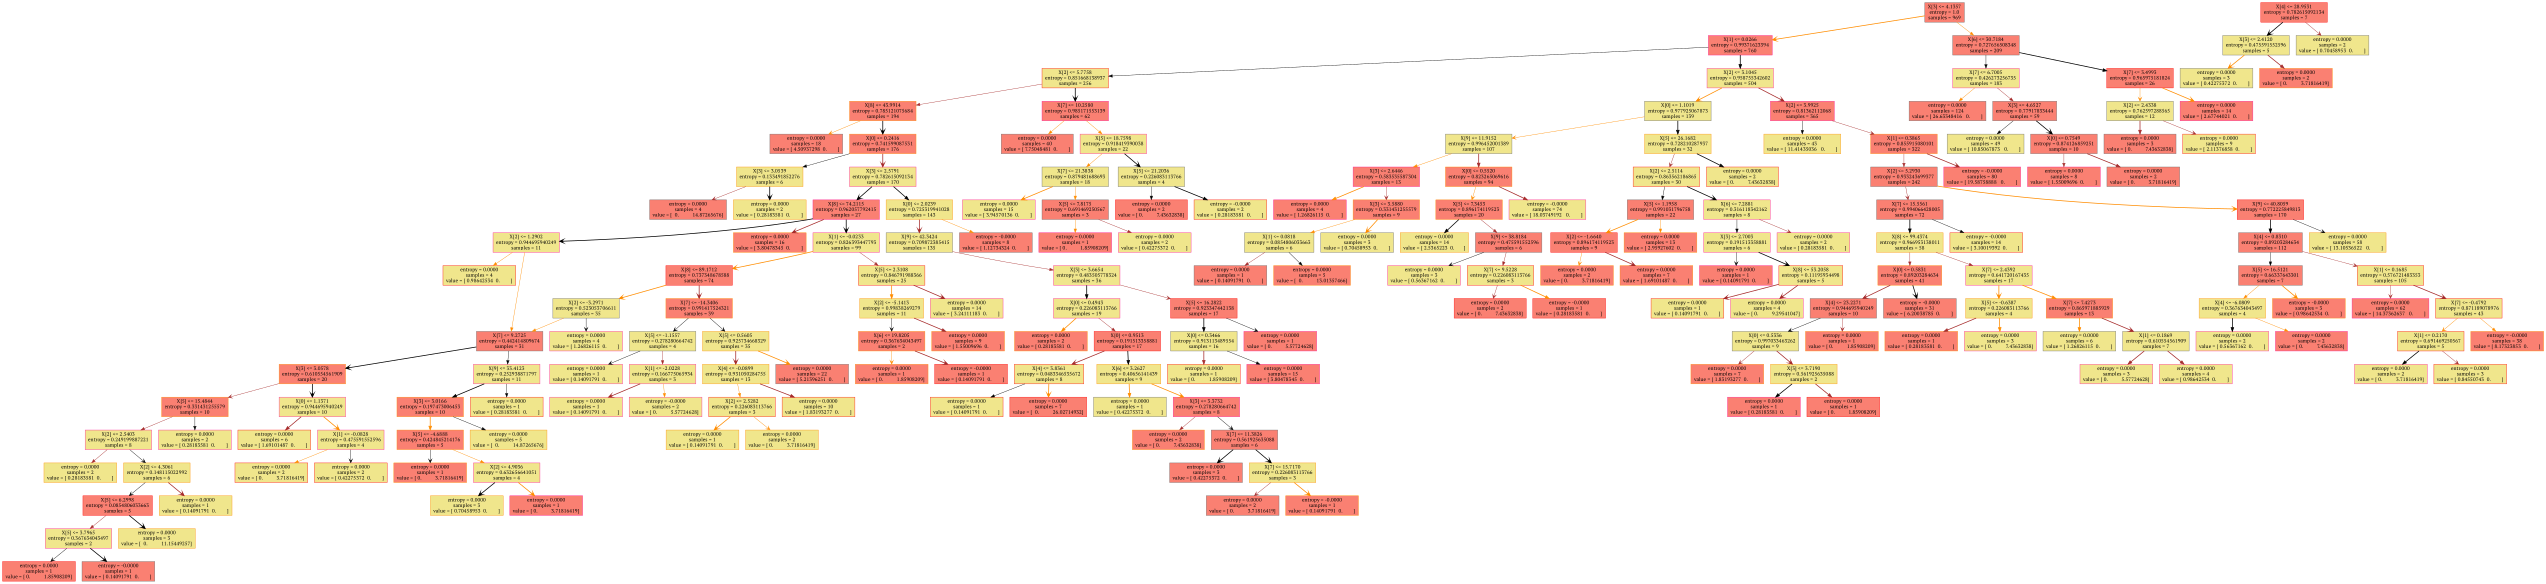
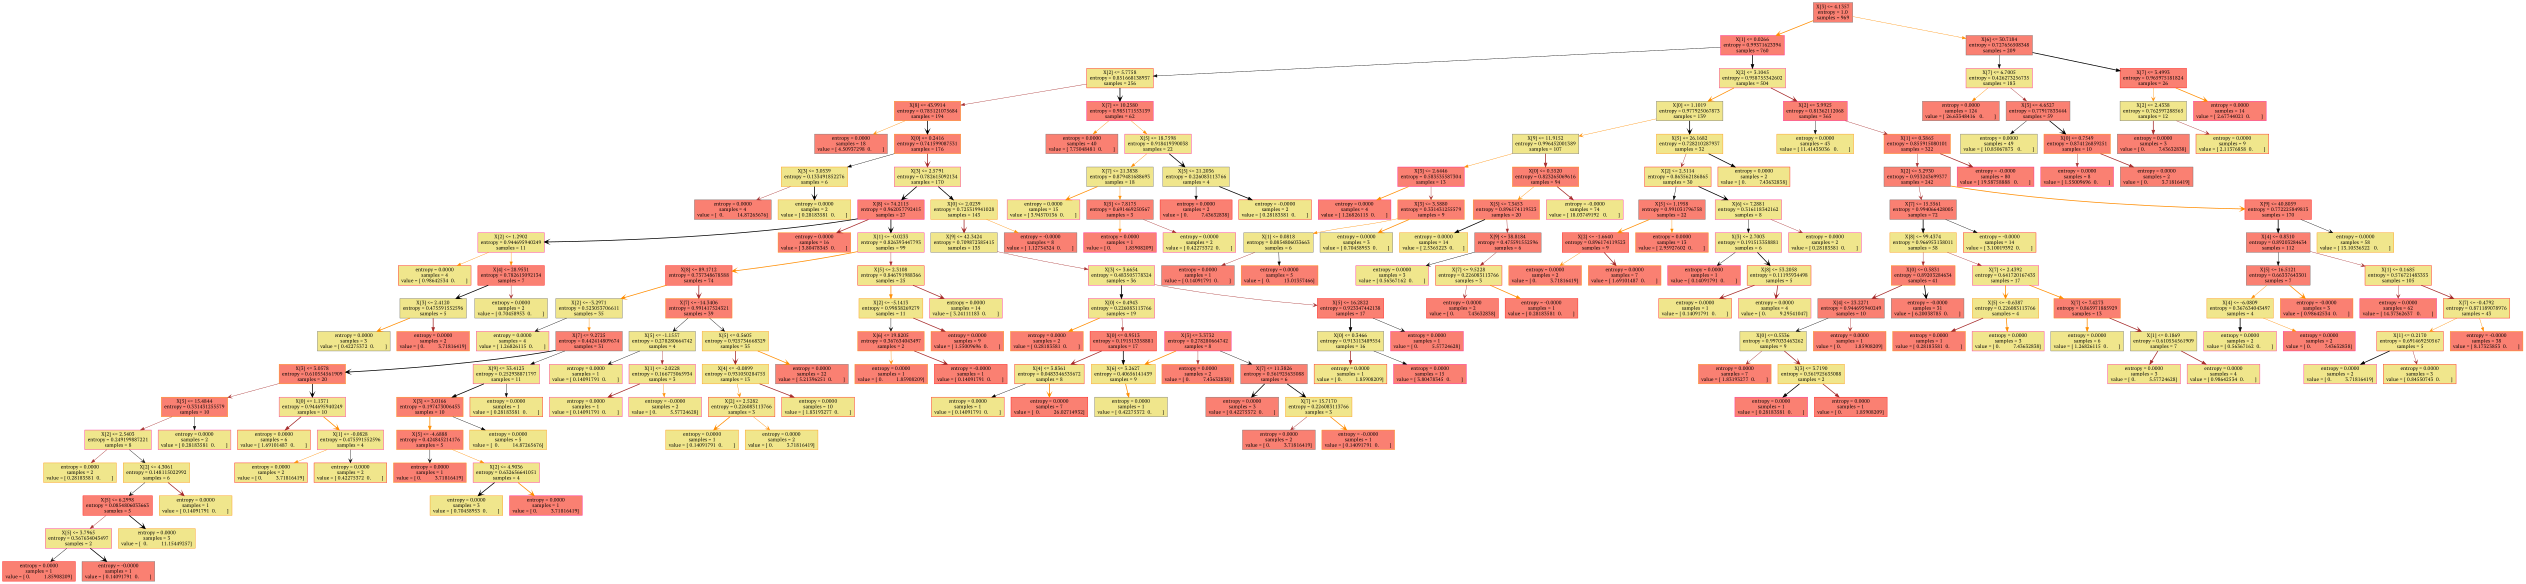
edge "X[0] <= 1.1019 entropy = 0.977925067873 samples = 139" -> "X[5] <= 26.1682 entropy = 0.728210287937 samples = 32": arrowhead normal -> vee
node "X[0] <= 0.7549 entropy = 0.874126859251 samples = 10": color gray40 -> darkorange
edge "X[2] <= 1.2902 entropy = 0.944695940249 samples = 11" -> "X[7] <= 9.2725 entropy = 0.442414809674 samples = 31": now "X[2] <= 1.2902 entropy = 0.944695940249 samples = 11" -> "X[4] <= 28.9531 entropy = 0.782615092134 samples = 7"
edge "X[4] <= -0.0899 entropy = 0.931050284755 samples = 13" -> "X[2] <= 2.5282 entropy = 0.226083113766 samples = 3": arrowhead normal -> vee
edge "X[6] <= 3.2627 entropy = 0.40656141439 samples = 9" -> "X[3] <= 3.3732 entropy = 0.278280664742 samples = 8": reversed
